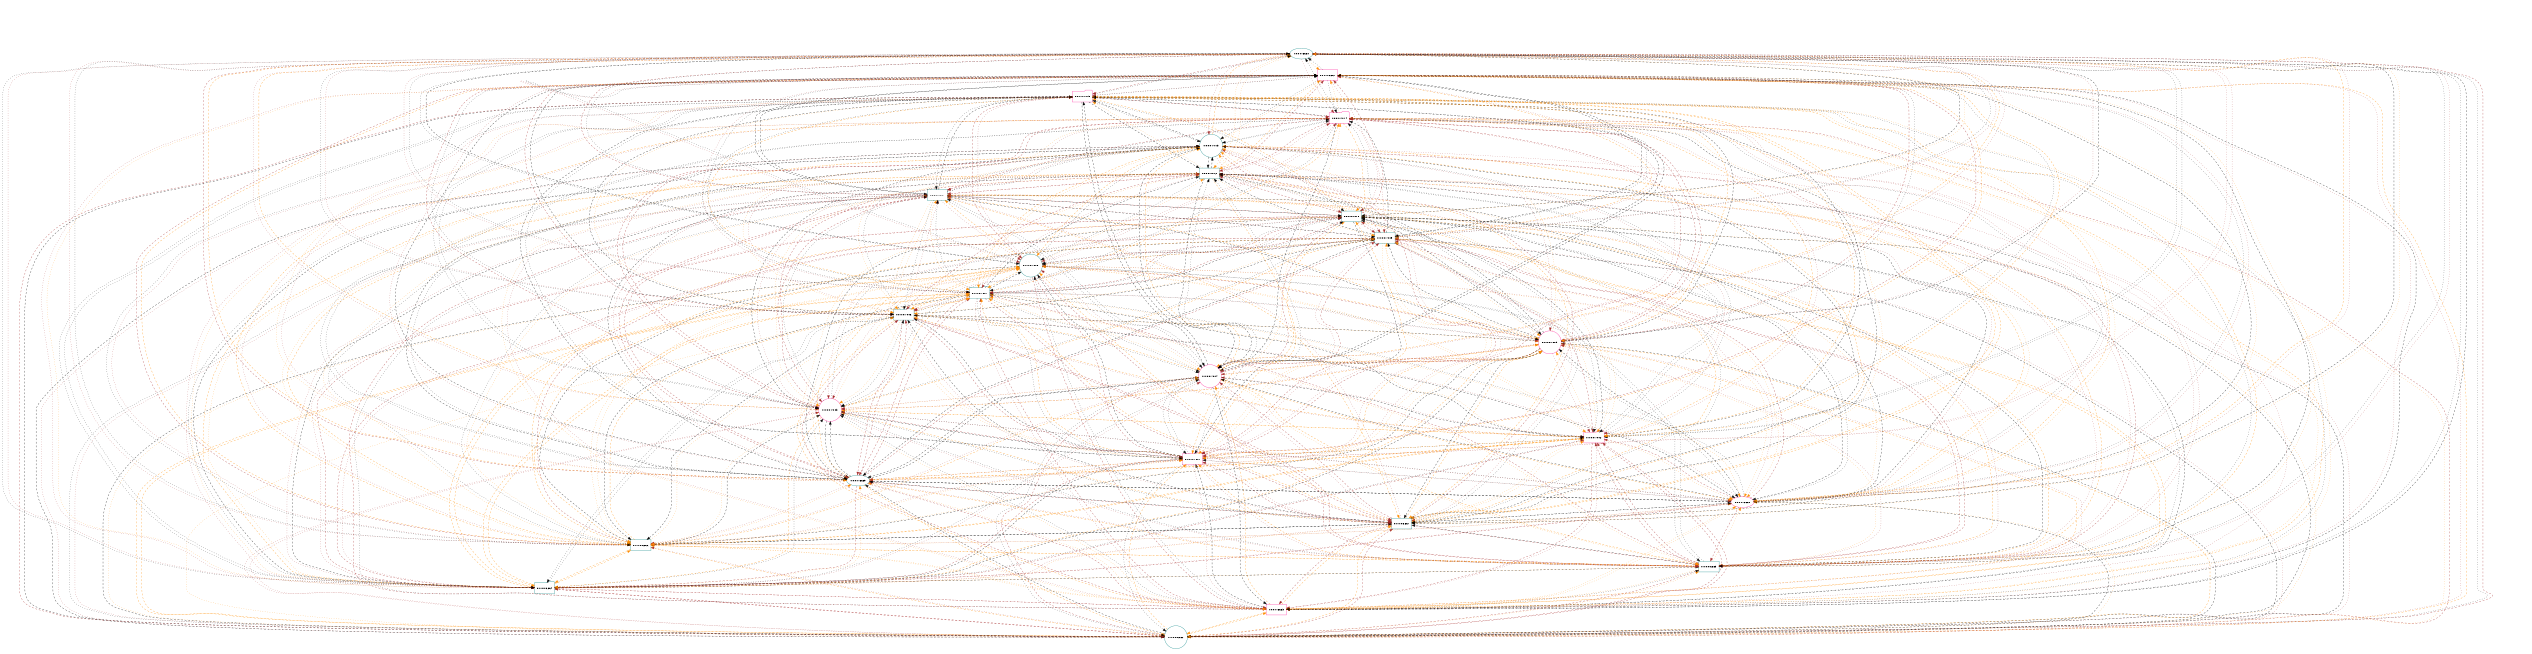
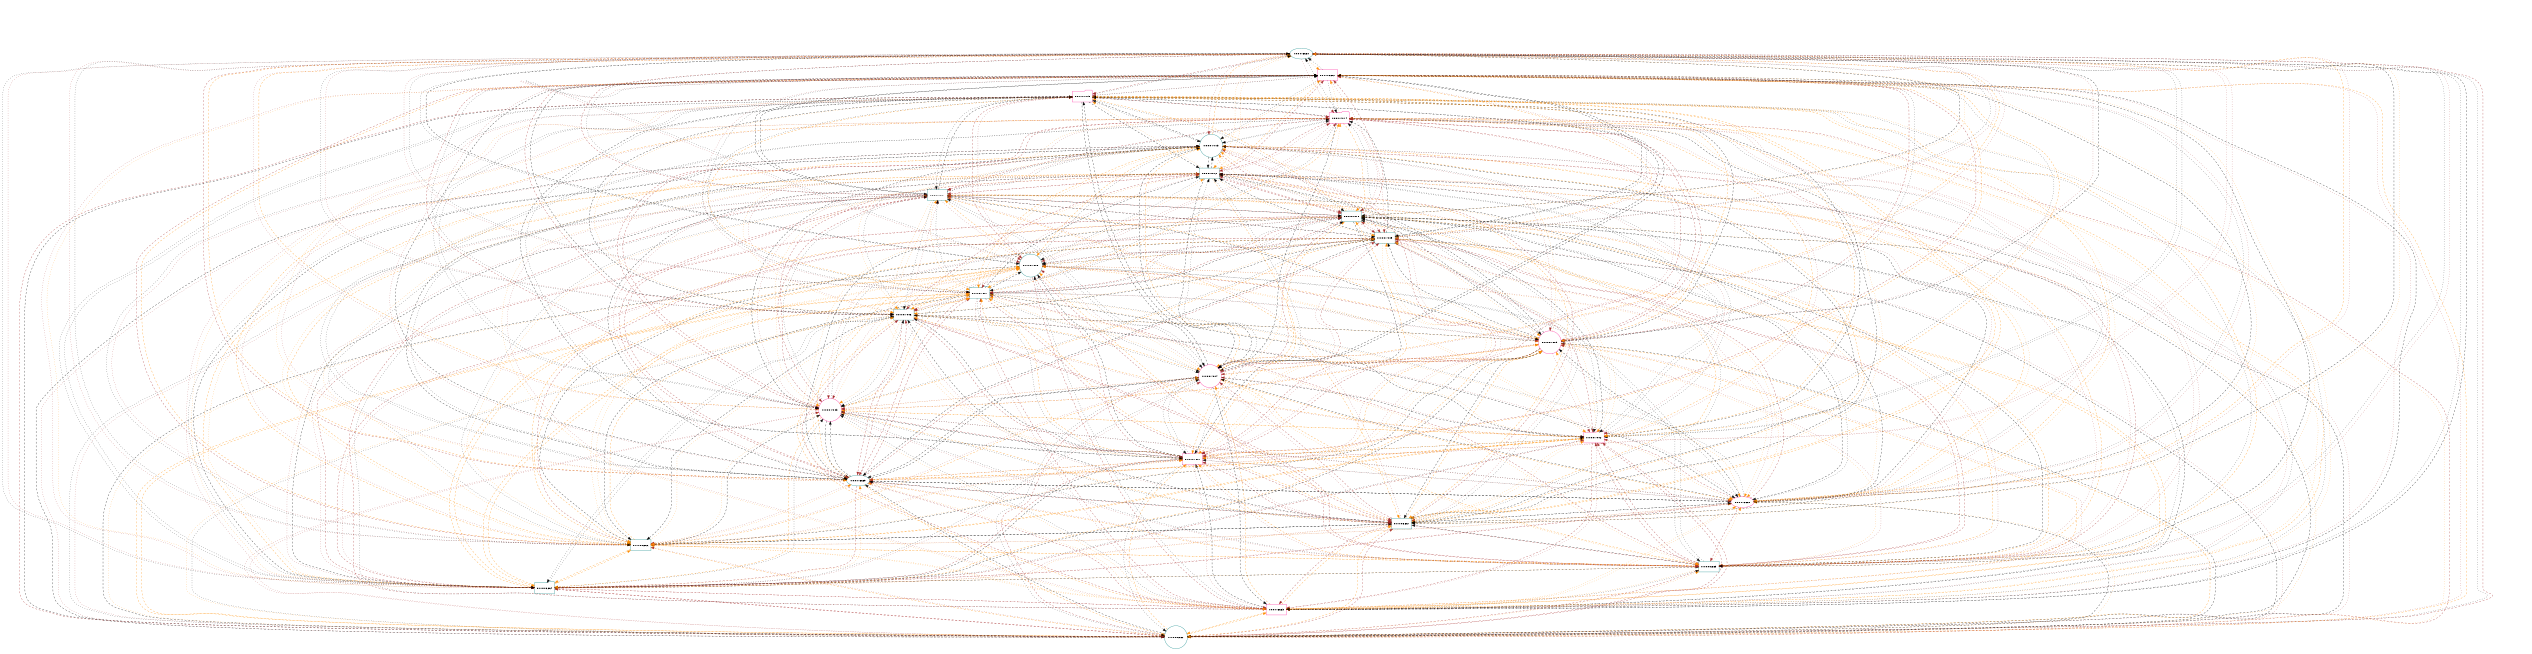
edge "0.0.0.0:7012" -> "0.0.0.0:7010": added
edge "0.0.0.0:6663" -> "0.0.0.0:7013": added
edge "0.0.0.0:6662" -> "0.0.0.0:7006": added
